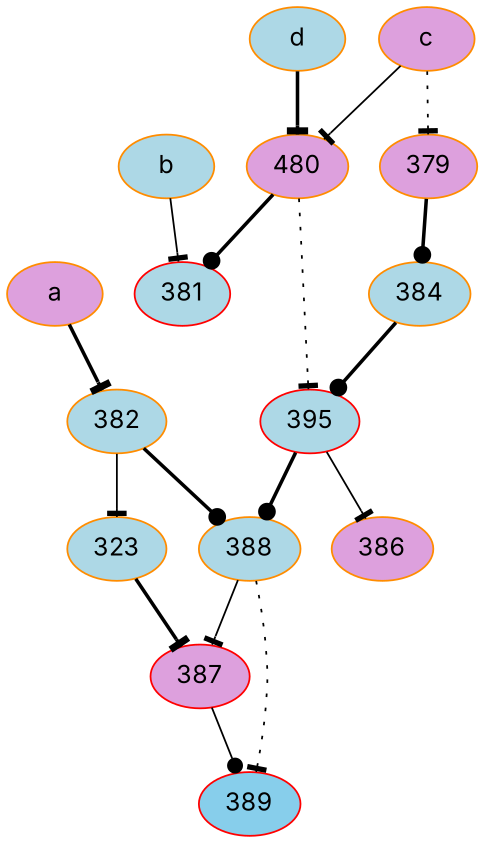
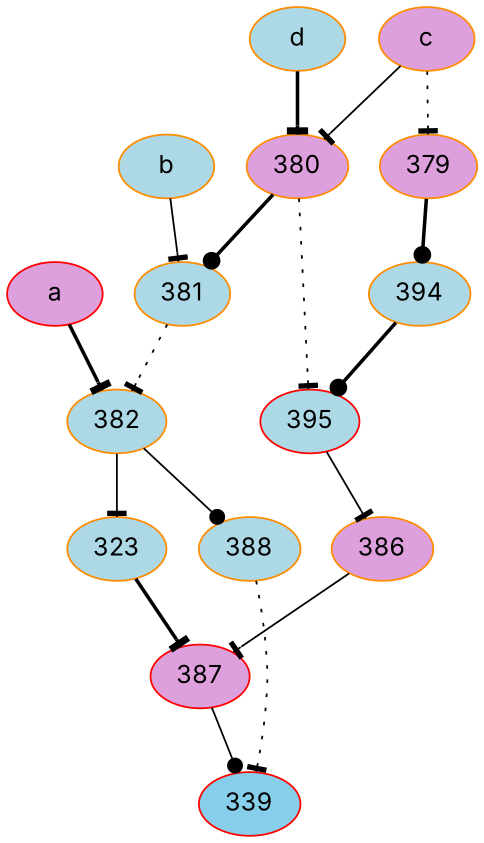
node "480": label "480" -> "380"
node "a": color darkorange -> red
node "381": color red -> darkorange
node "384": label "384" -> "394"
edge "381" -> "382": added
edge "395" -> "388": removed
edge "382" -> "388": style bold -> solid
edge "388" -> "387": now "386" -> "387"
node "389": label "389" -> "339"
